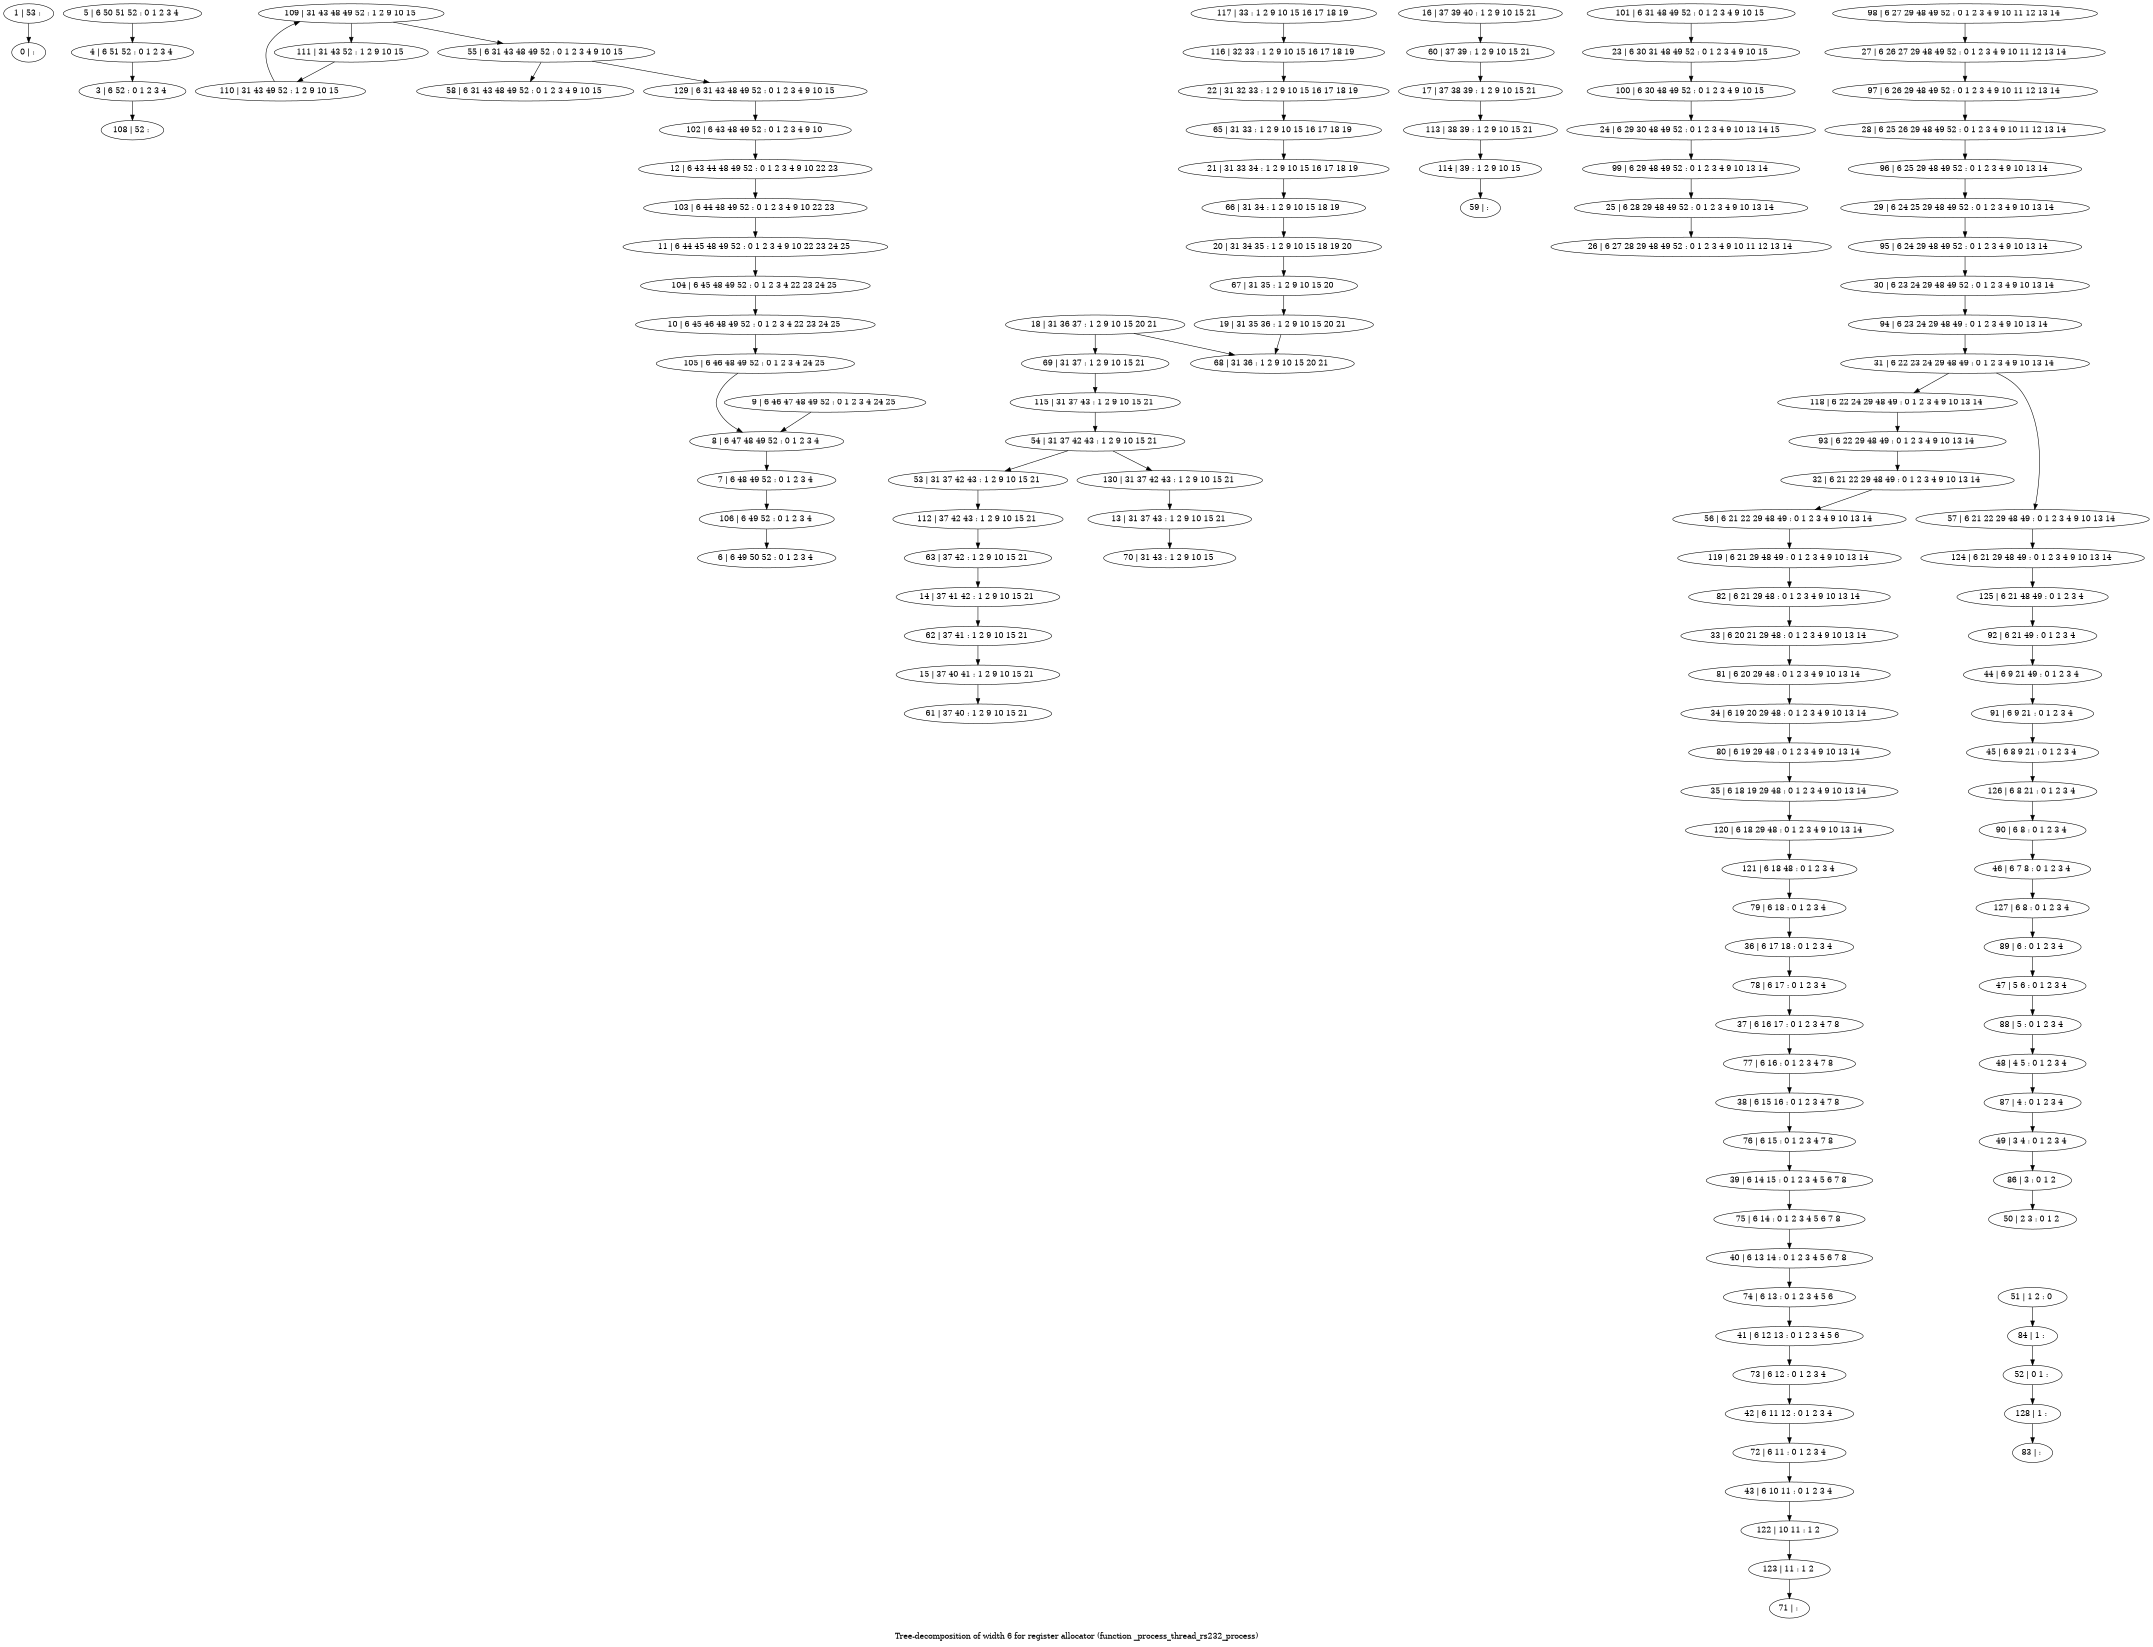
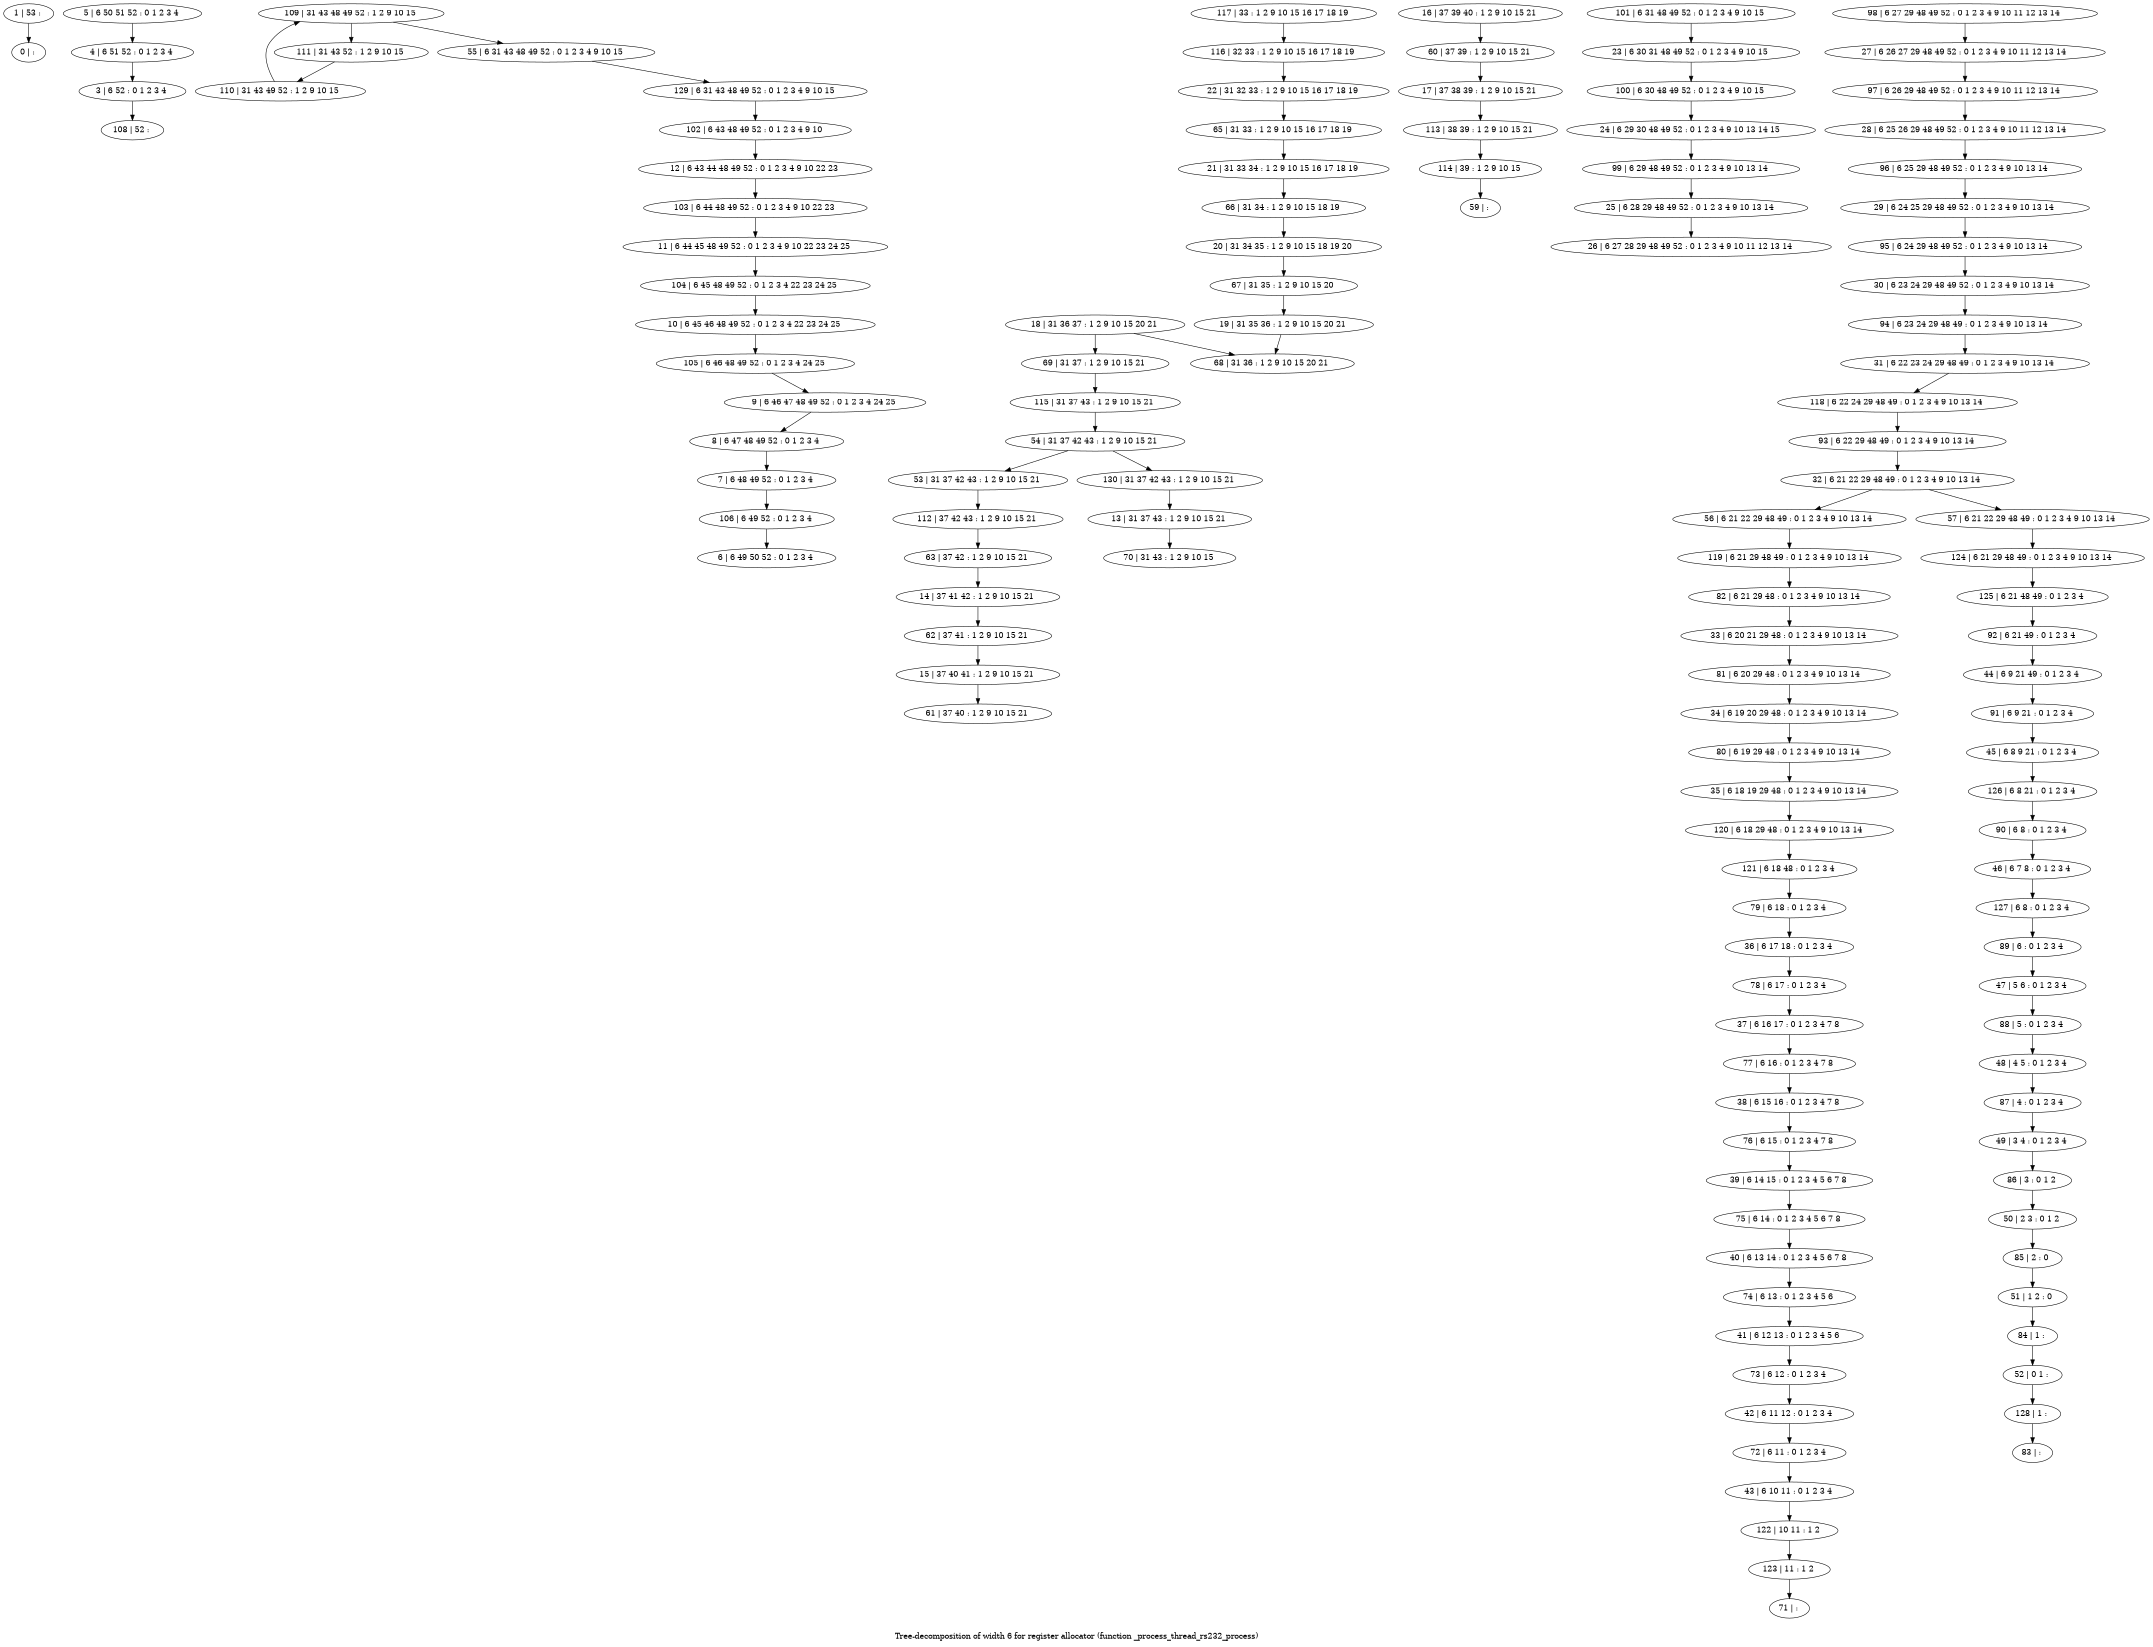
node "58 | 6 31 43 48 49 52 : 0 1 2 3 4 9 10 15": removed
edge "105 | 6 46 48 49 52 : 0 1 2 3 4 24 25" -> "8 | 6 47 48 49 52 : 0 1 2 3 4": now "105 | 6 46 48 49 52 : 0 1 2 3 4 24 25" -> "9 | 6 46 47 48 49 52 : 0 1 2 3 4 24 25"
edge "31 | 6 22 23 24 29 48 49 : 0 1 2 3 4 9 10 13 14" -> "57 | 6 21 22 29 48 49 : 0 1 2 3 4 9 10 13 14": now "32 | 6 21 22 29 48 49 : 0 1 2 3 4 9 10 13 14" -> "57 | 6 21 22 29 48 49 : 0 1 2 3 4 9 10 13 14"
node "85 | 2 : 0": added
